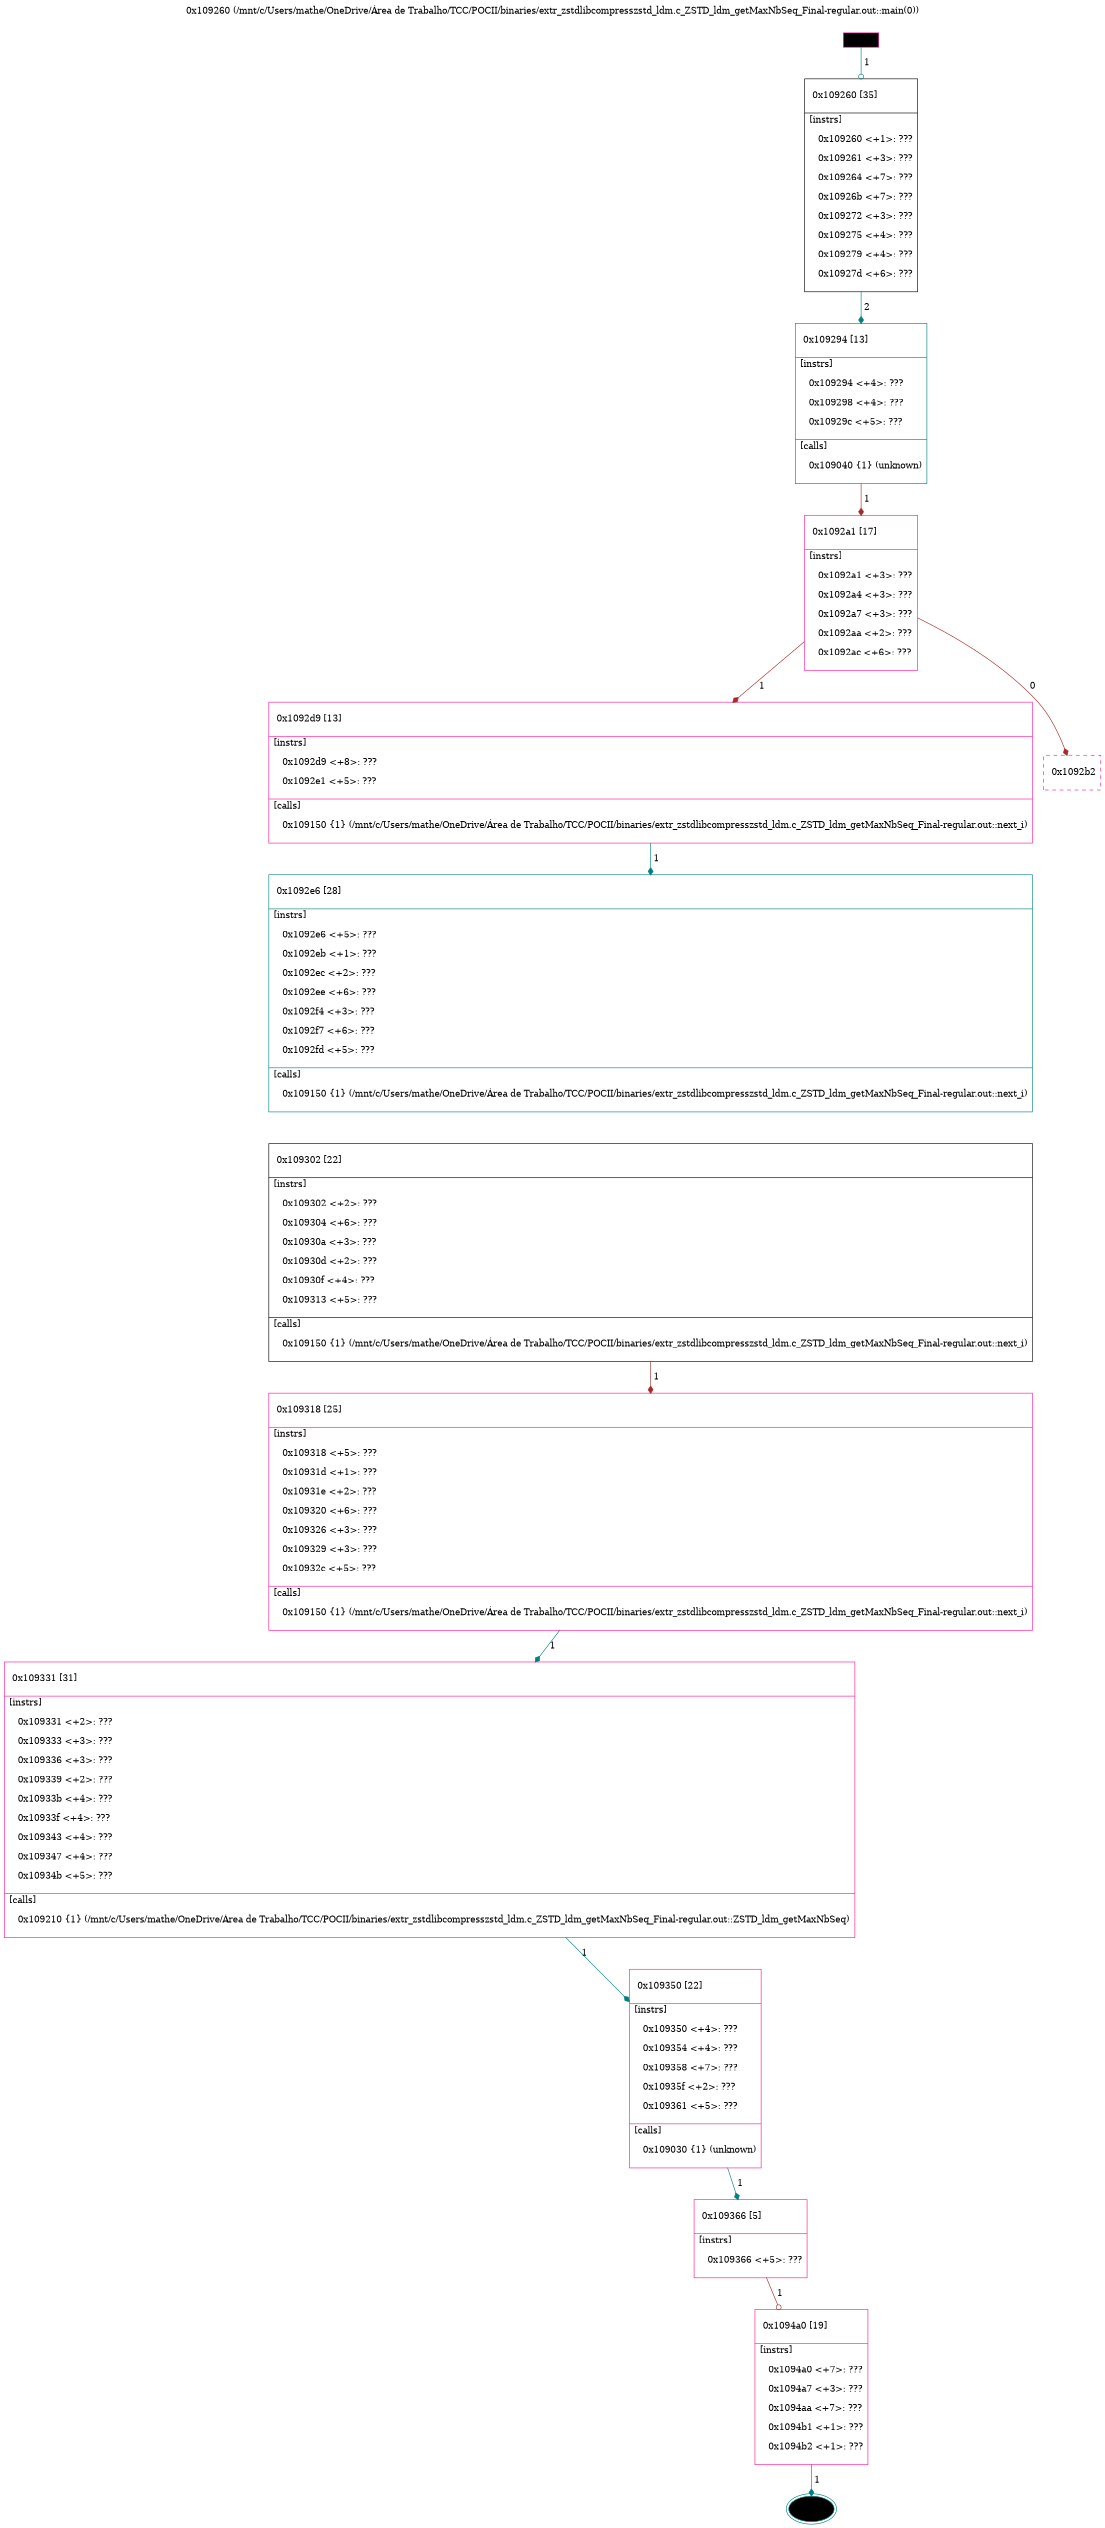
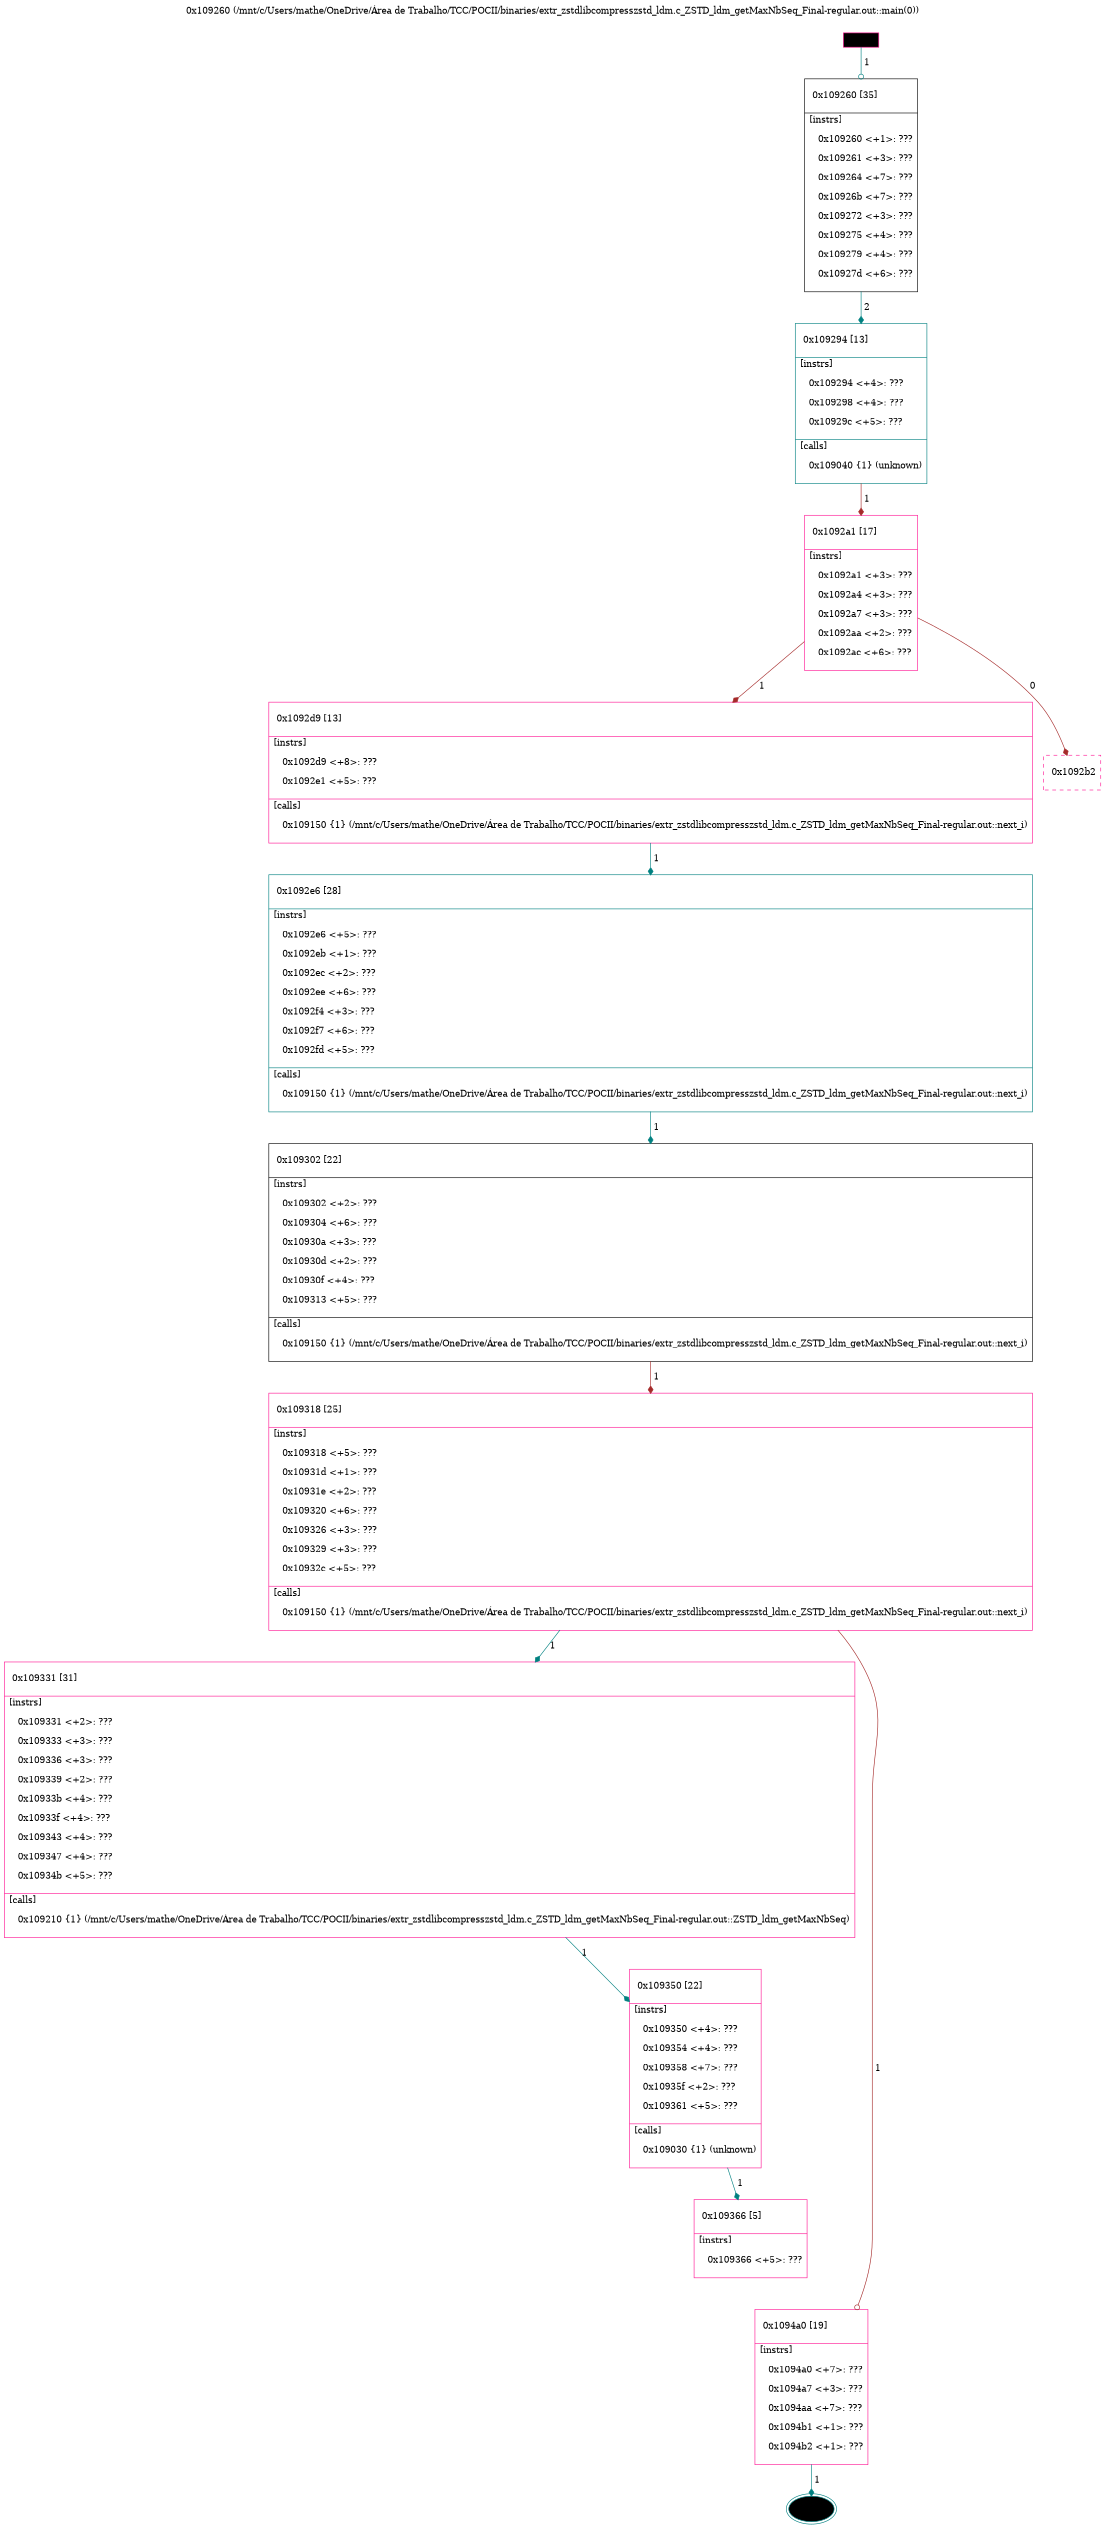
edge "0x1092e6 [28]" -> "0x109302 [22]": added, label "1"
edge "0x109366 [5]" -> "0x1094a0 [19]": now "0x109318 [25]" -> "0x1094a0 [19]"
